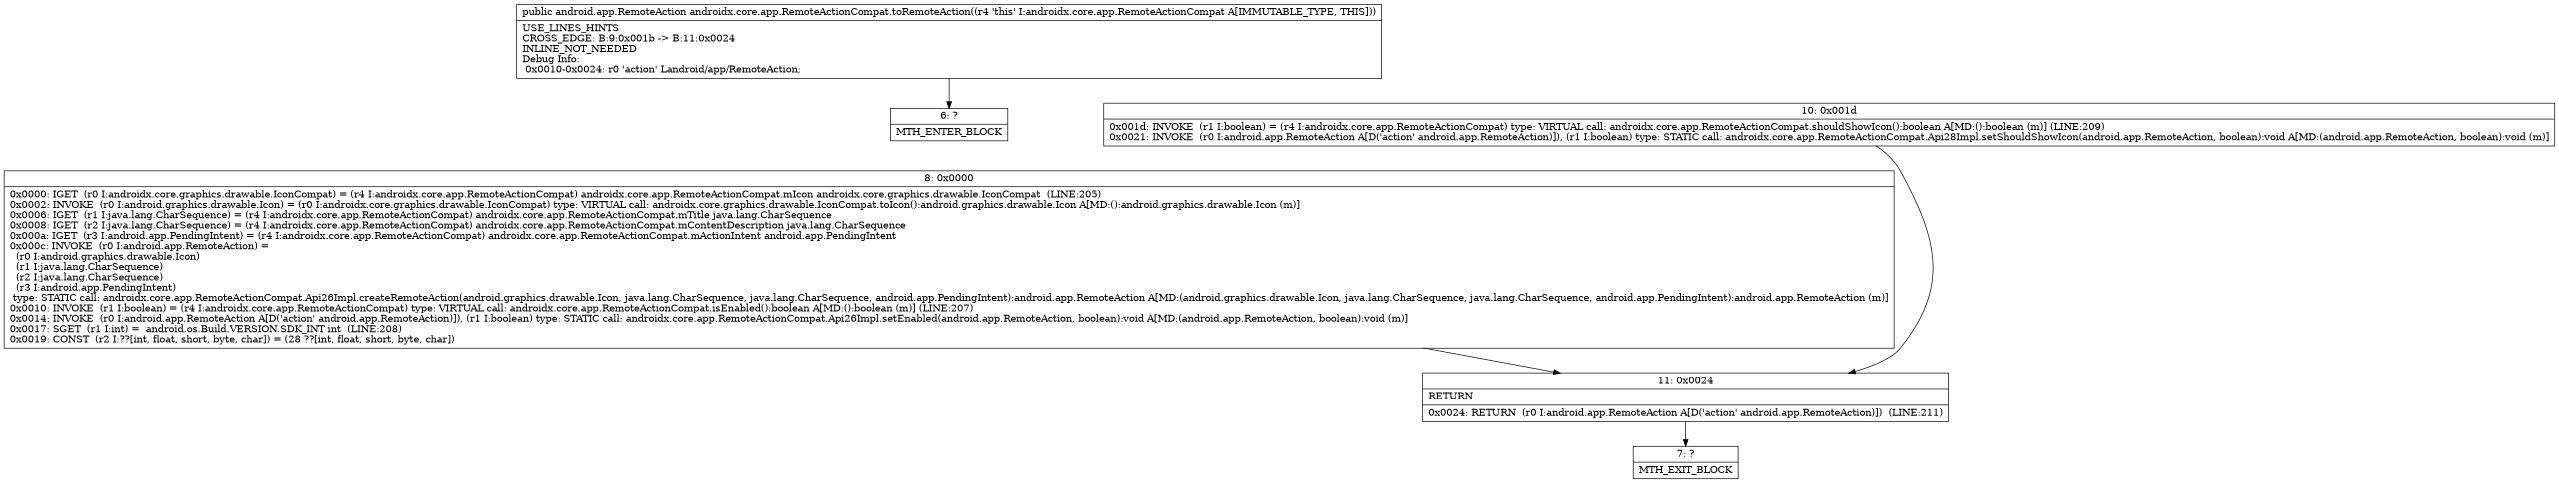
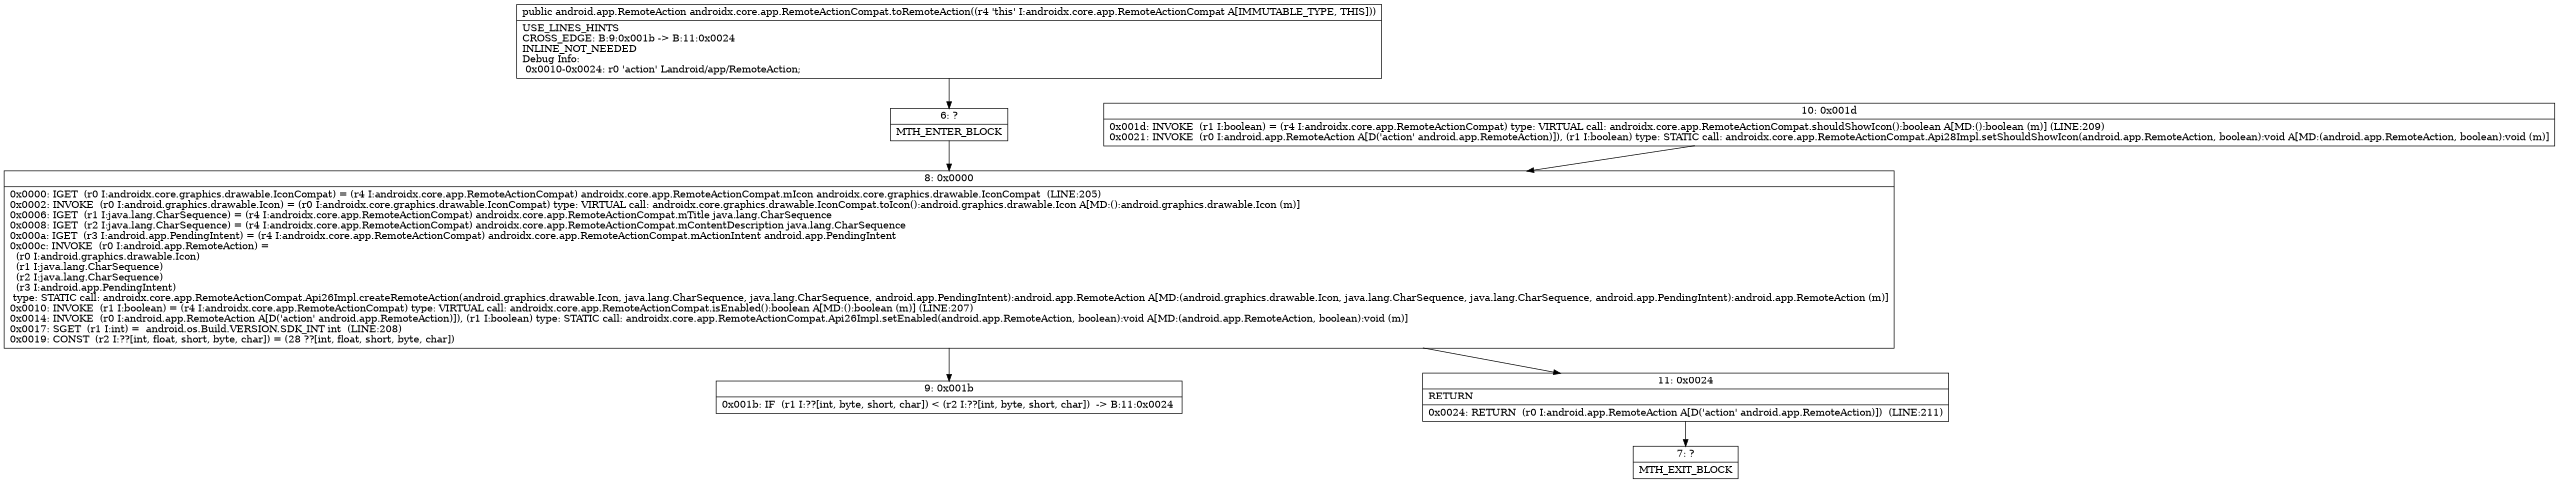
edge "6: ?" -> "8: 0x0000": added
edge "10: 0x001d" -> "11: 0x0024": now "10: 0x001d" -> "8: 0x0000"
node "9: 0x001b": added
